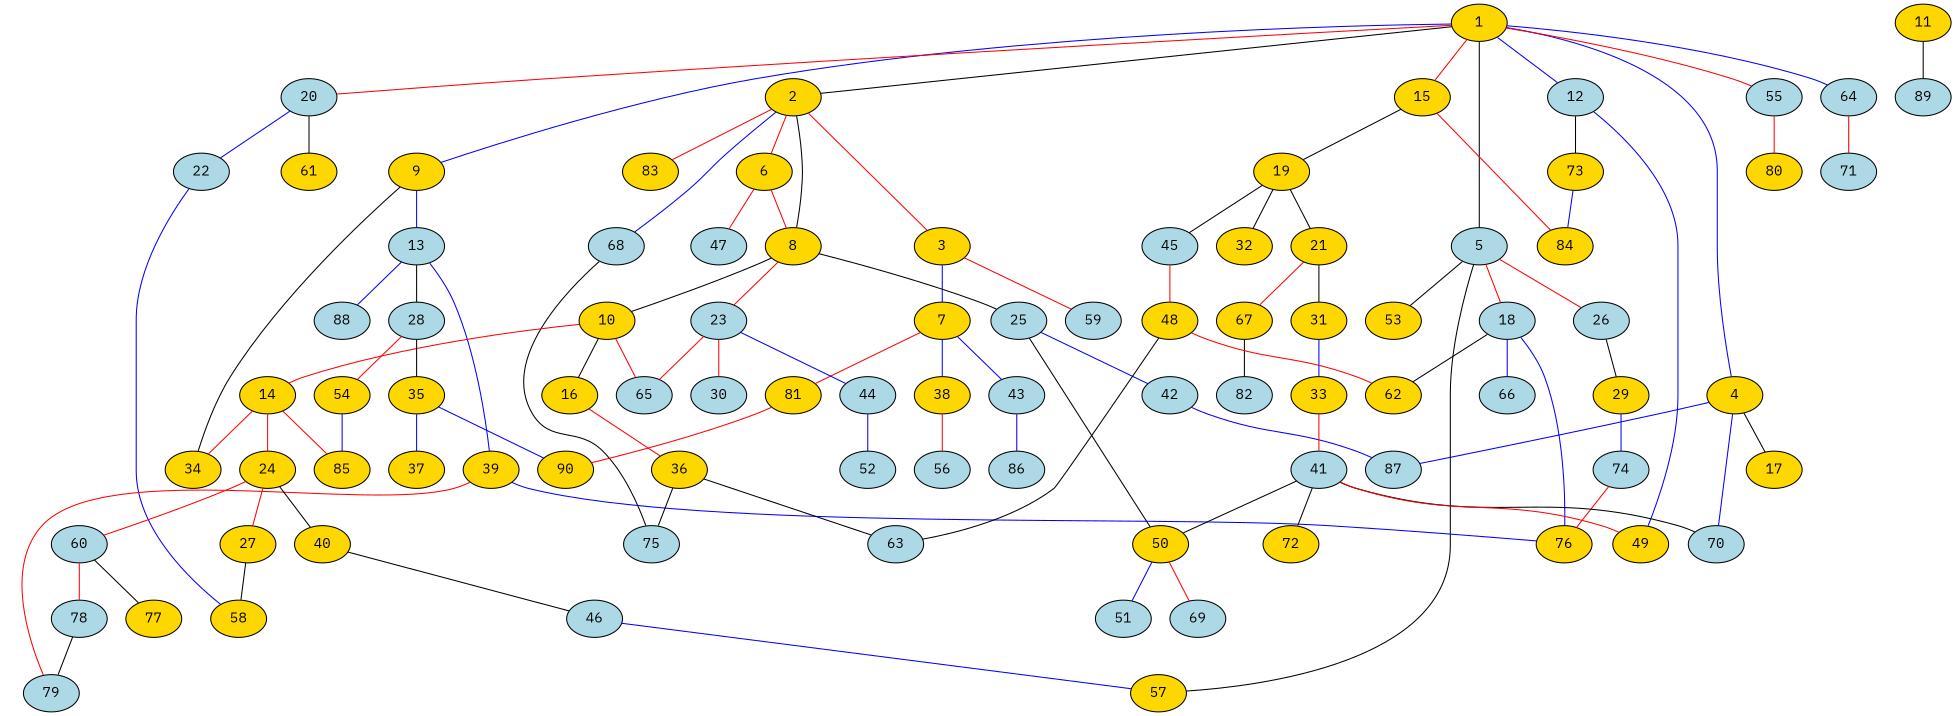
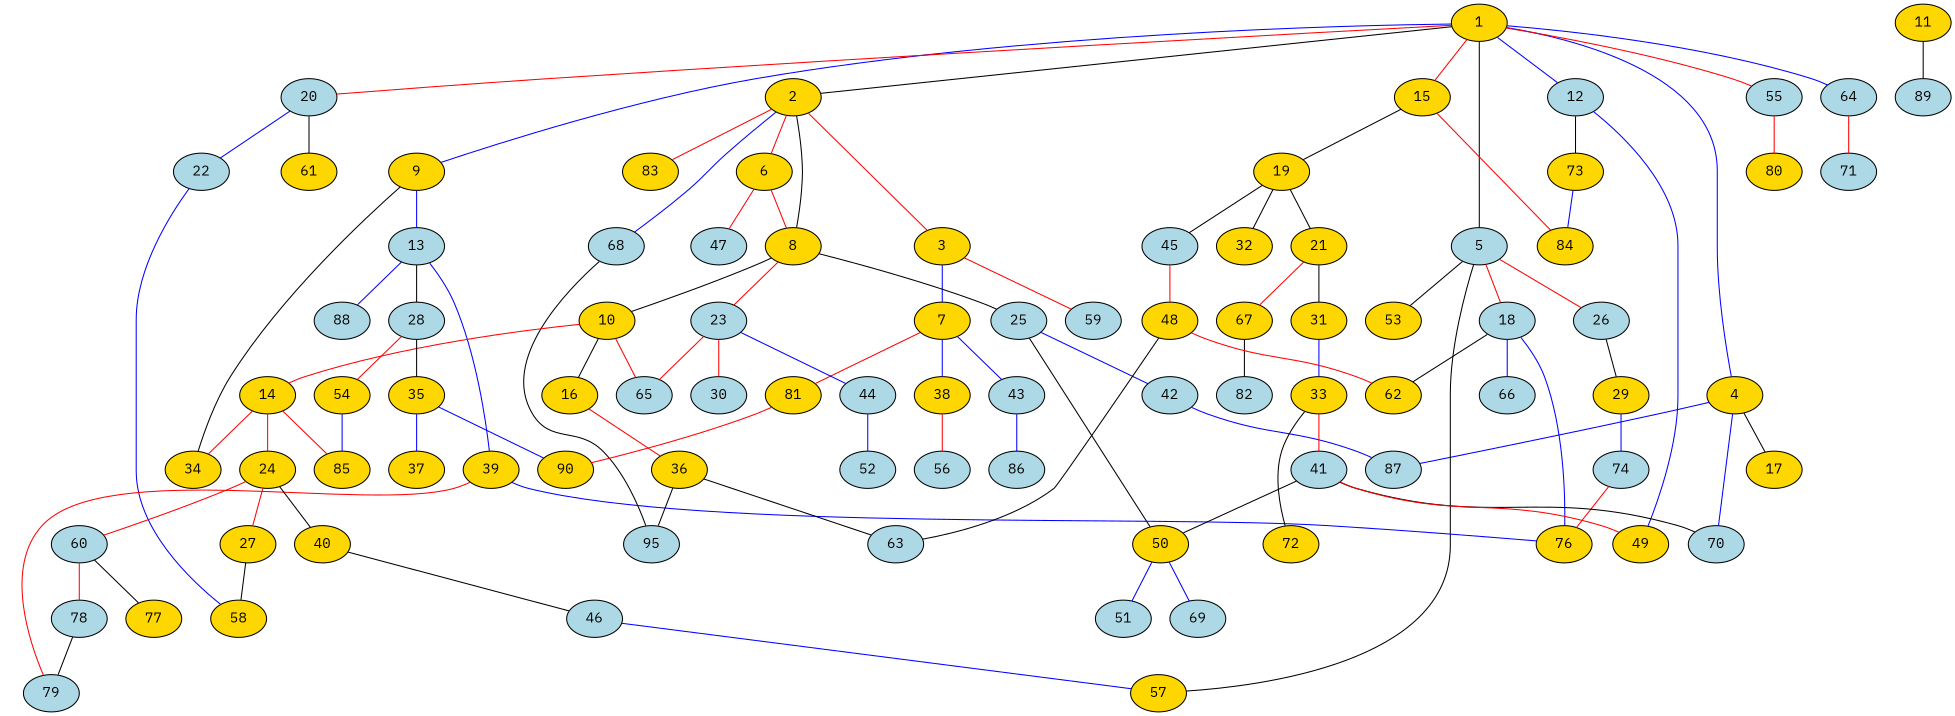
edge "41" -- "72": now "33" -- "72"
node "75": label "75" -> "95"
edge "50" -- "69": color red -> blue
